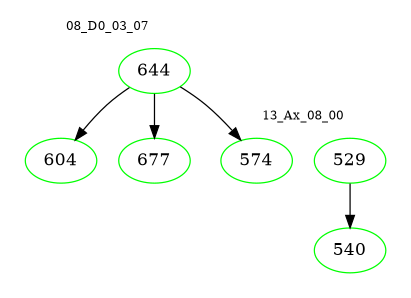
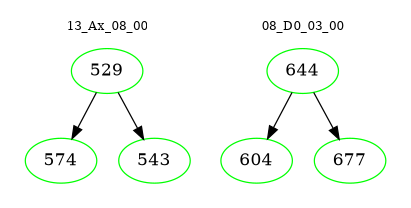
cluster "08_D0_03_07": label "08_D0_03_07" -> "08_D0_03_00"
edge "644" -> "574": now "529" -> "574"
node "540": label "540" -> "543"
